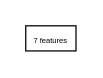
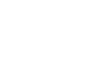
node "7 features": removed
